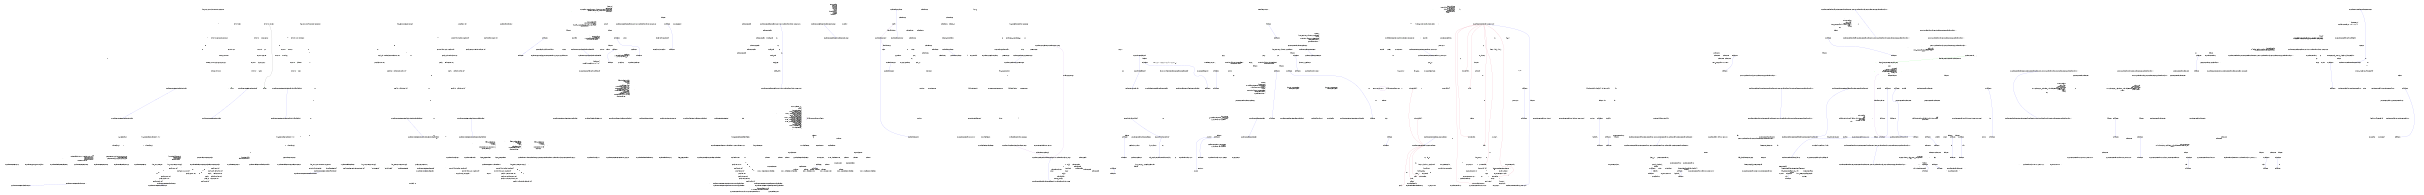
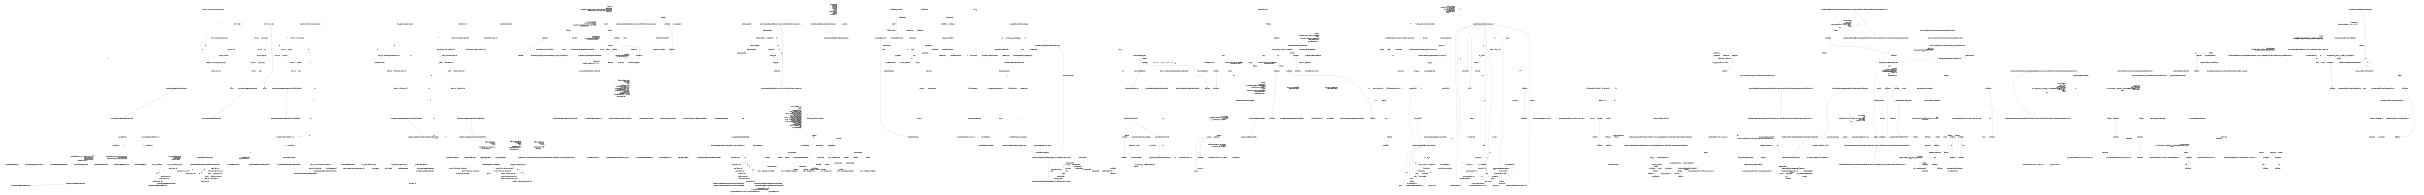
edge "CommandLine.Core.Specification" -> "this.tag = tag": added, label "CommandLine.Core.Specification"
node "((OptionSpecification)g.Specification).SetName": added
